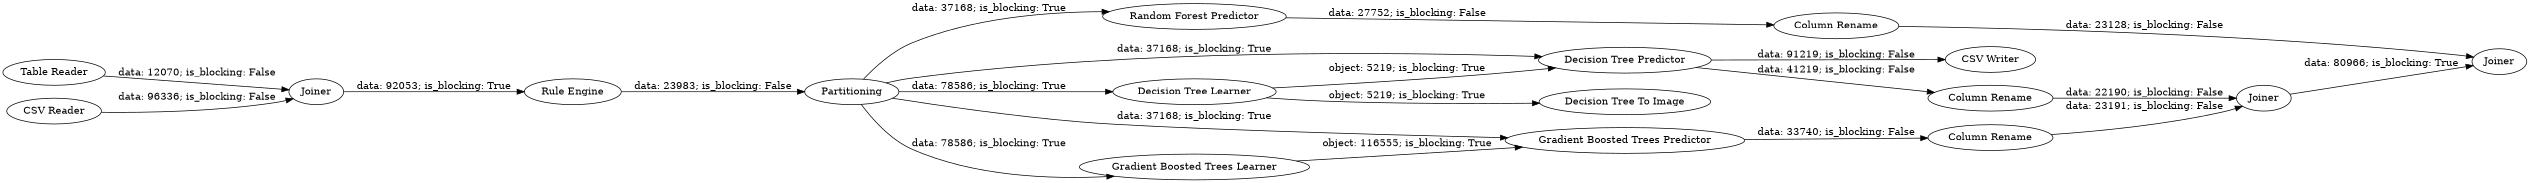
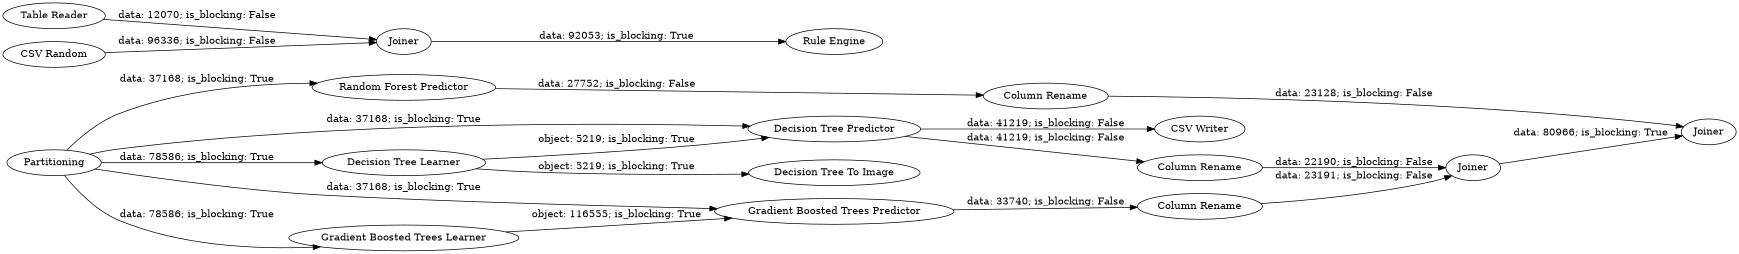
edge "Decision Tree Predictor" -> "CSV Writer": label "data: 91219; is_blocking: False" -> "data: 41219; is_blocking: False"
edge "Rule Engine" -> "Partitioning": removed, label "data: 23983; is_blocking: False"
node "CSV Reader": label "CSV Reader" -> "CSV Random"
